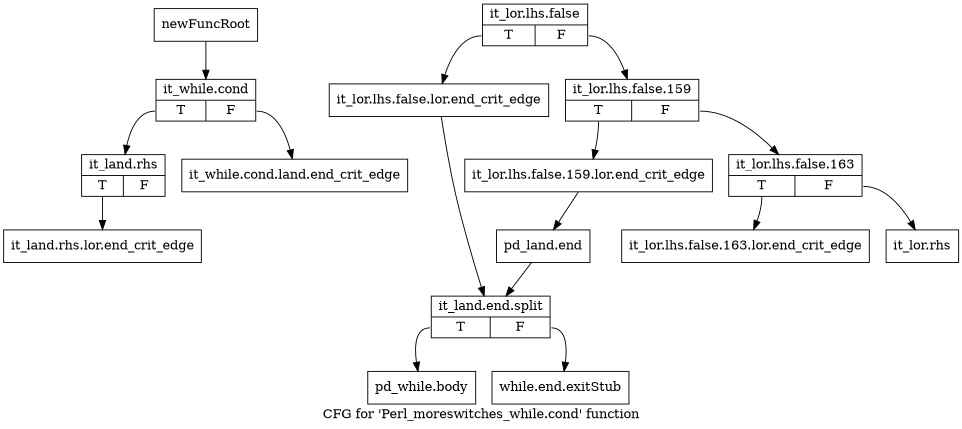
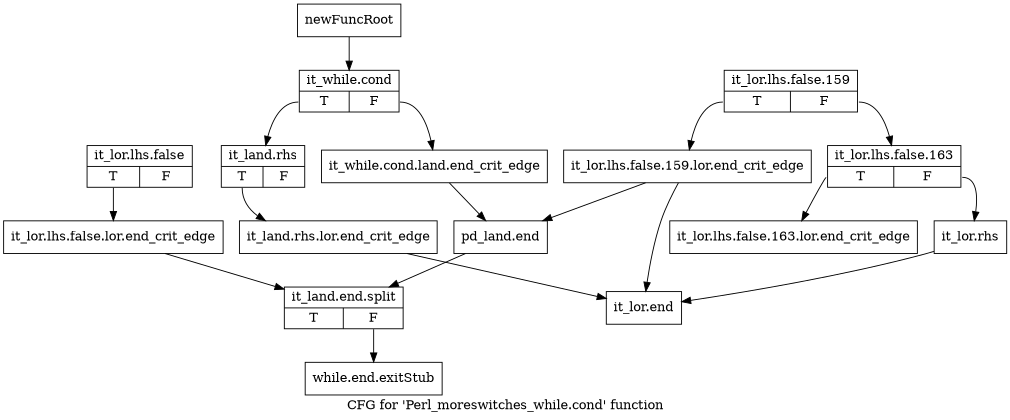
edge "it_lor.lhs.false" -> "it_lor.lhs.false.159": removed
edge "it_while.cond.land.end_crit_edge" -> "pd_land.end": added
node "it_lor.end": added
node "pd_while.body": removed
